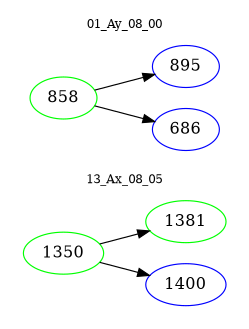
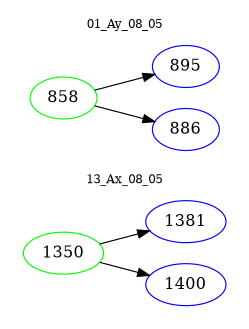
cluster "01_Ay_08_00": label "01_Ay_08_00" -> "01_Ay_08_05"
node "686": label "686" -> "886"
node "1381": color green -> blue
